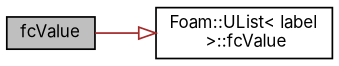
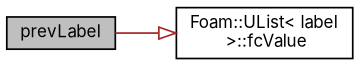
node "fcValue": label "fcValue" -> "prevLabel"
